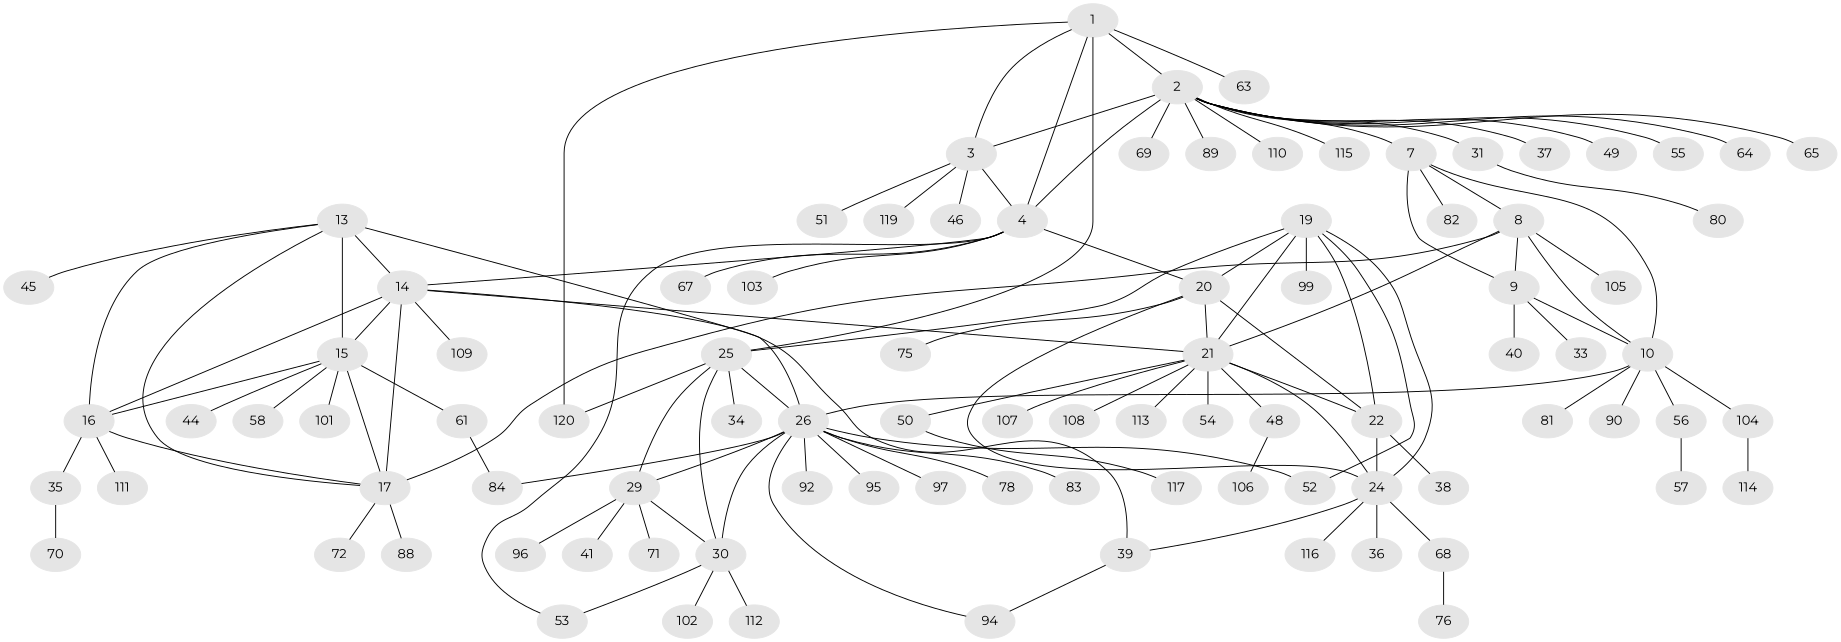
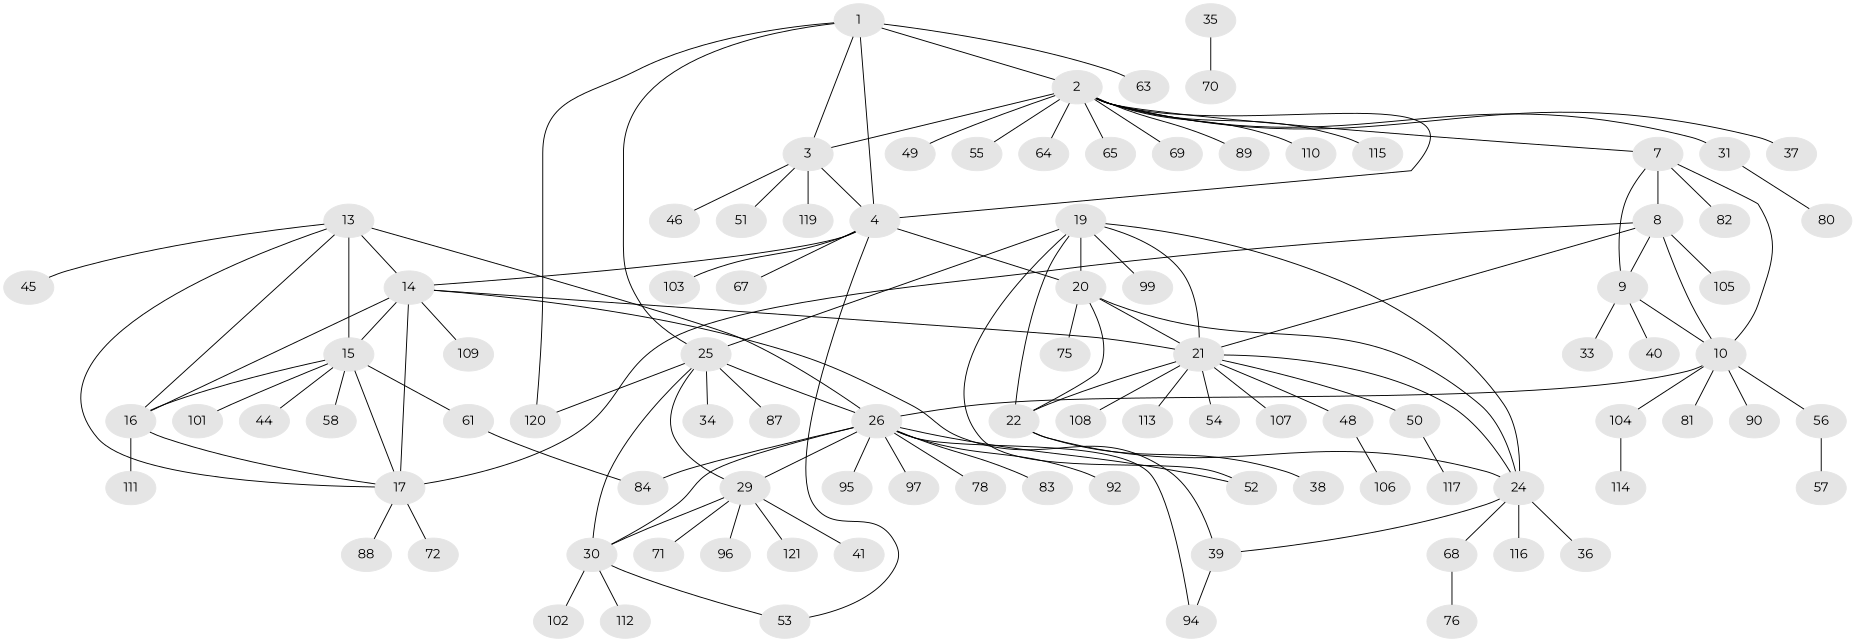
node "87": added
edge "16" -- "35": removed
node "121": added
